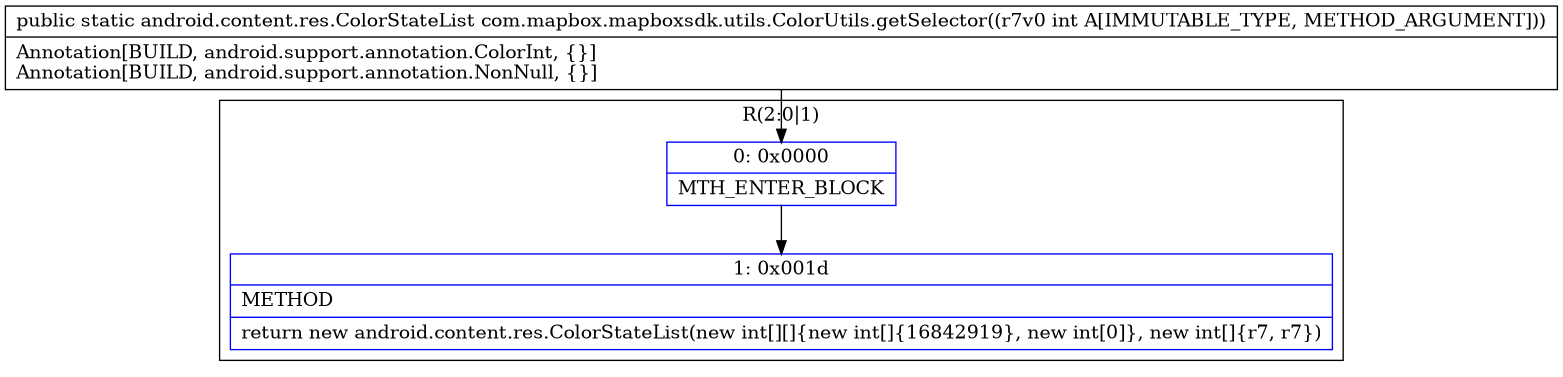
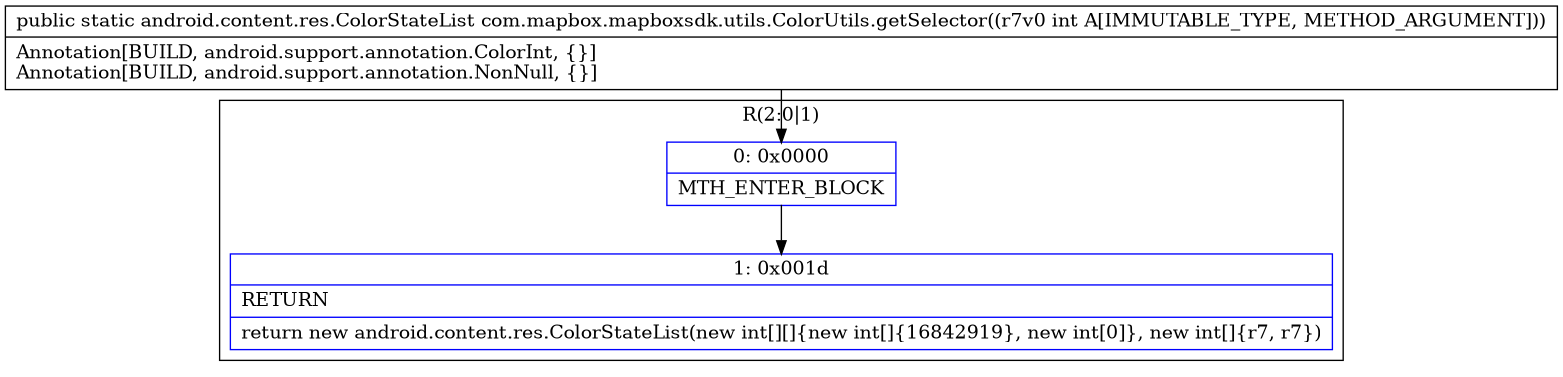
node "1: 0x001d": text "METHOD" -> "RETURN"
